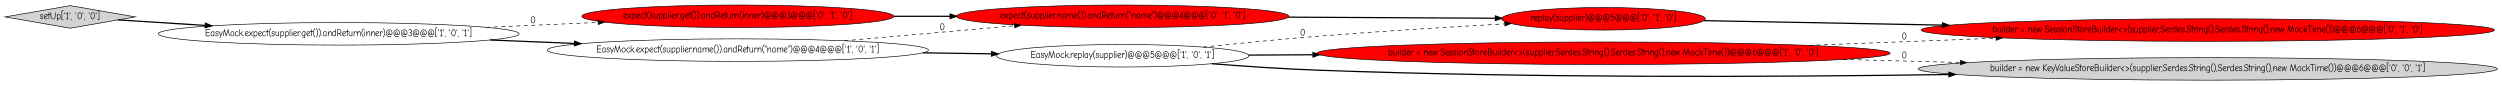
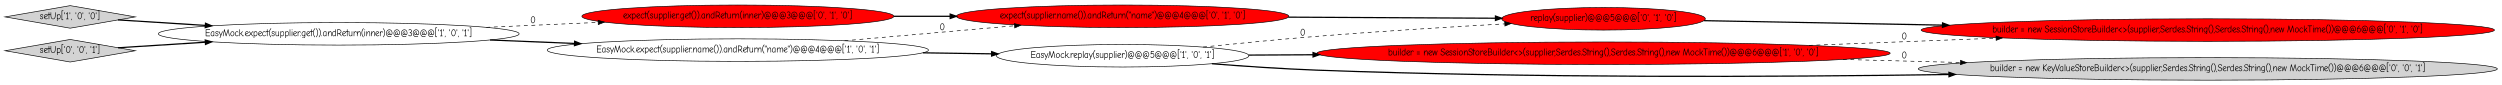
node "setUp['0', '0', '1']": added
